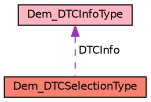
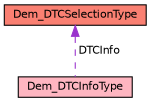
edge "Dem_DTCSelectionType" -> "Dem_DTCInfoType": reversed
